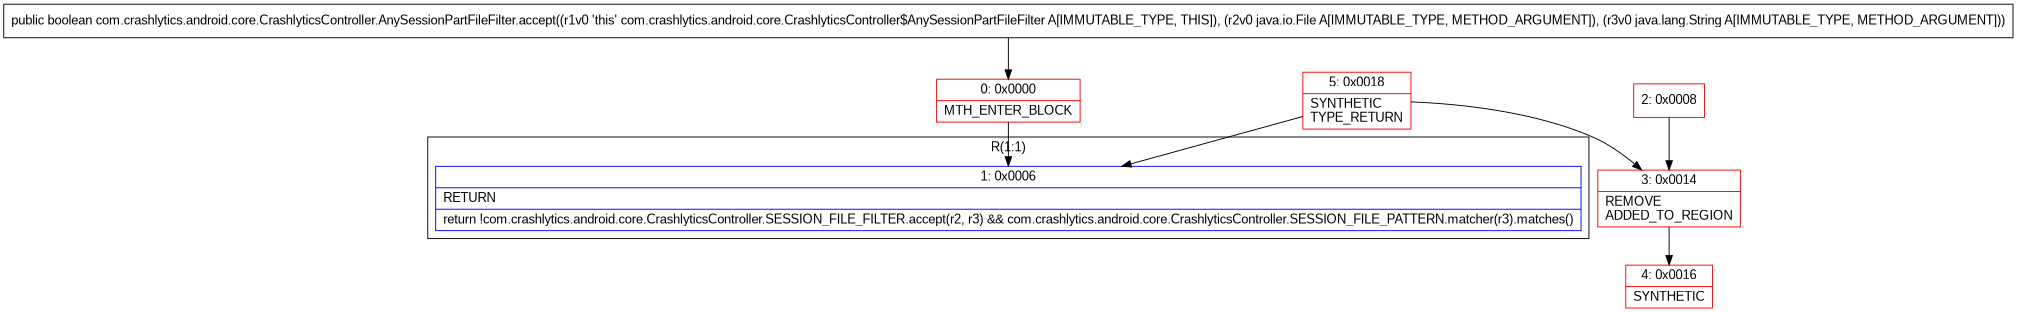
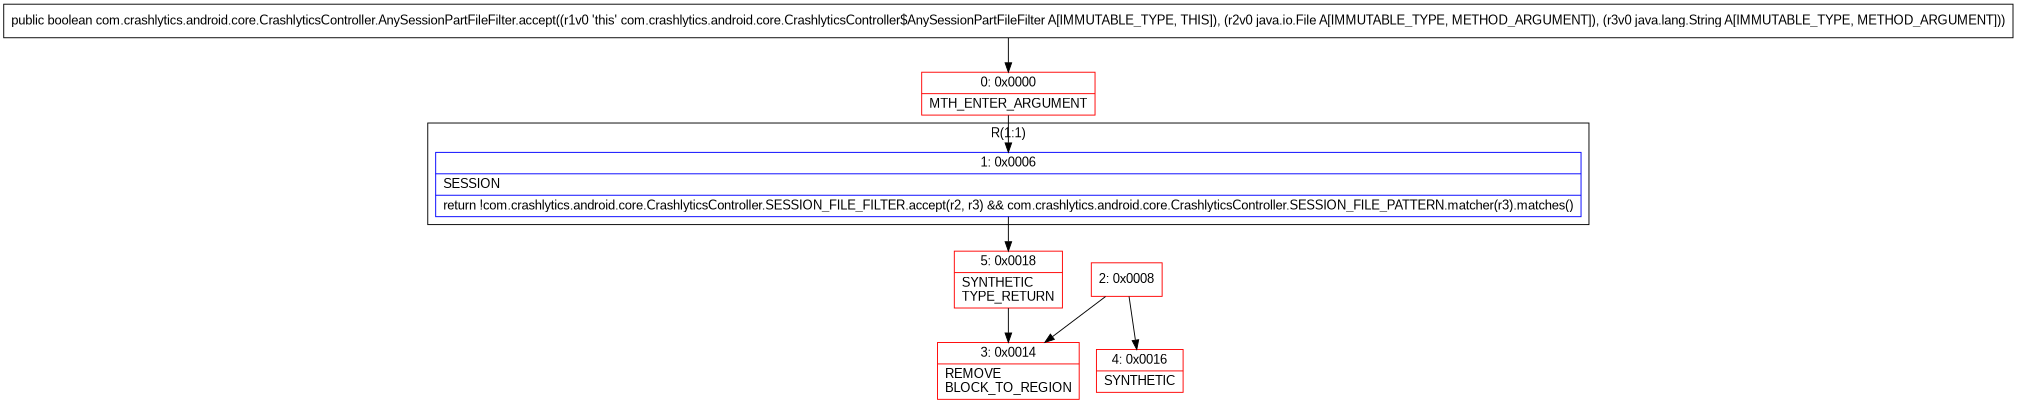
node "0: 0x0000": text "MTH_ENTER_BLOCK" -> "MTH_ENTER_ARGUMENT"
edge "5: 0x0018" -> "1: 0x0006": reversed
node "1: 0x0006": text "RETURN" -> "SESSION"
node "3: 0x0014": text "ADDED_TO_REGION" -> "BLOCK_TO_REGION"
edge "3: 0x0014" -> "4: 0x0016": now "2: 0x0008" -> "4: 0x0016"
